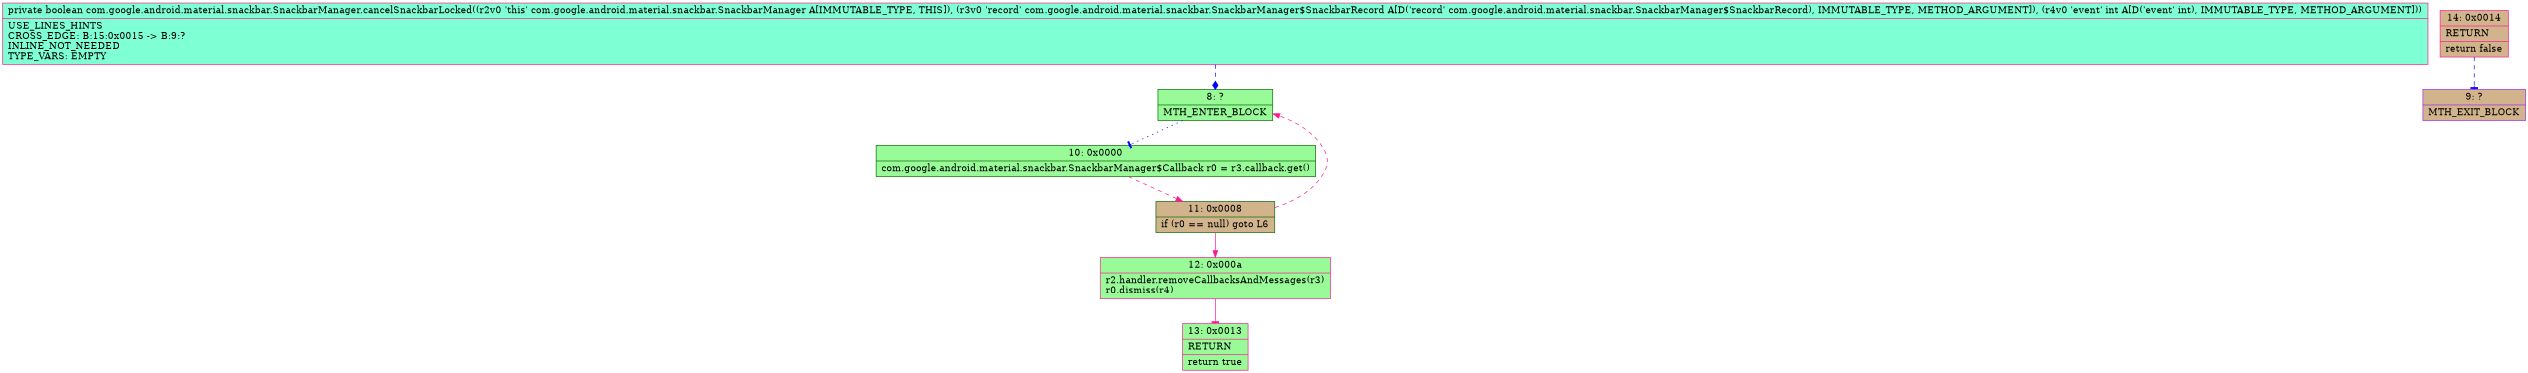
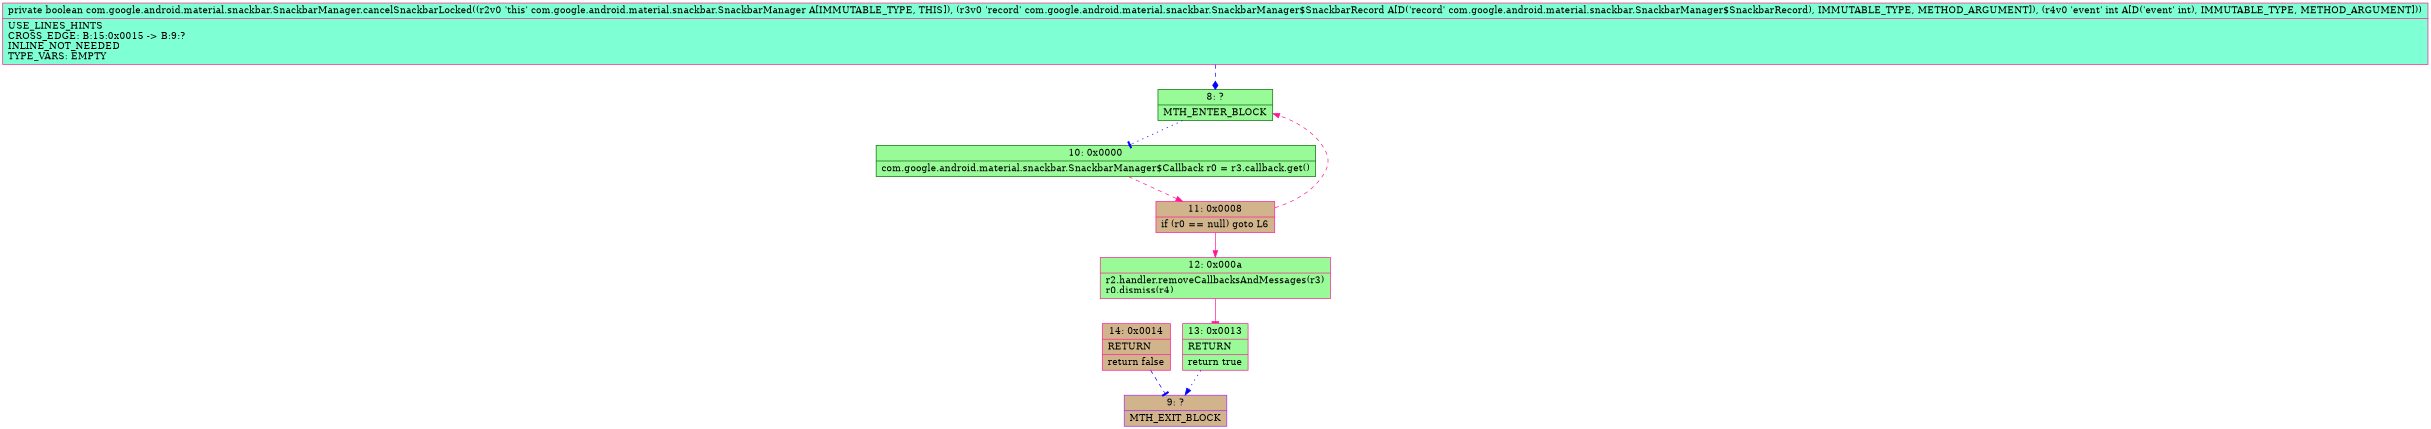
node "11: 0x0008": color darkgreen -> deeppink
edge "13: 0x0013" -> "9: ?": added
